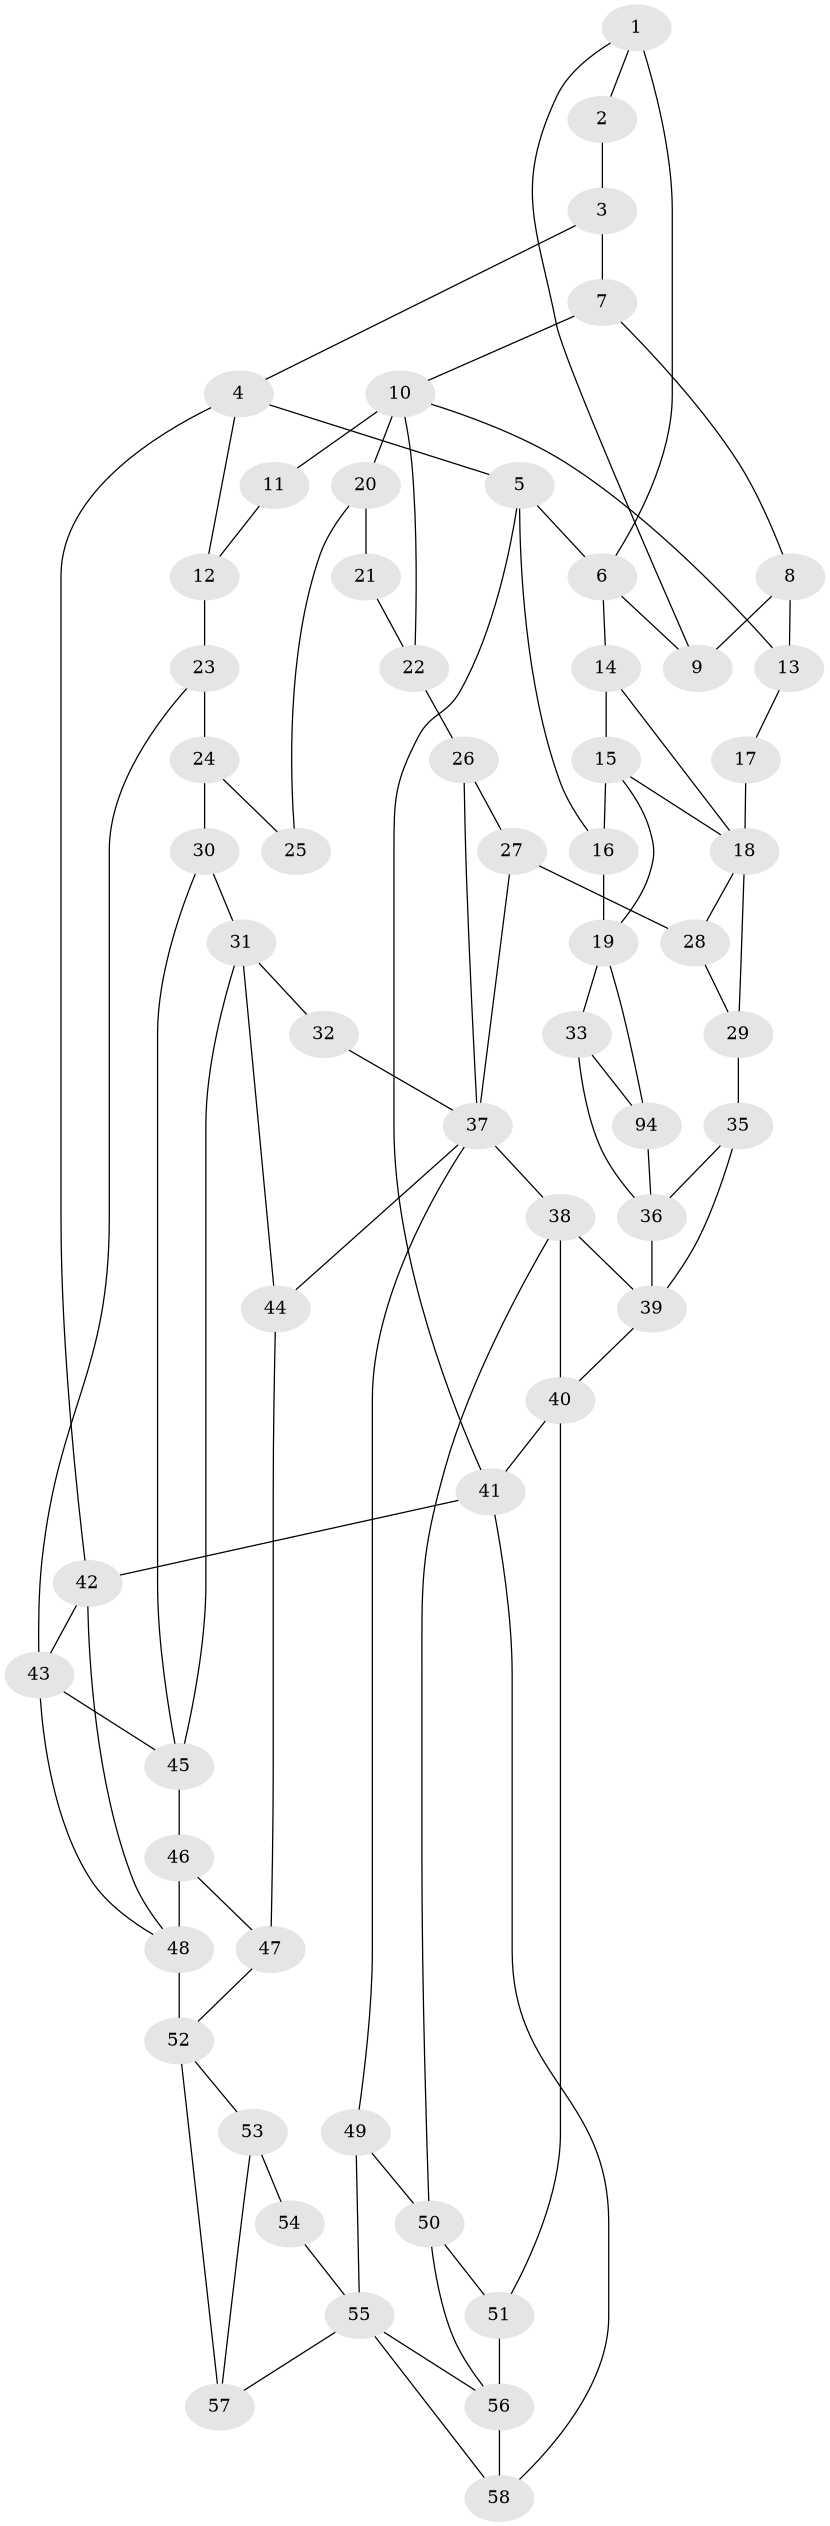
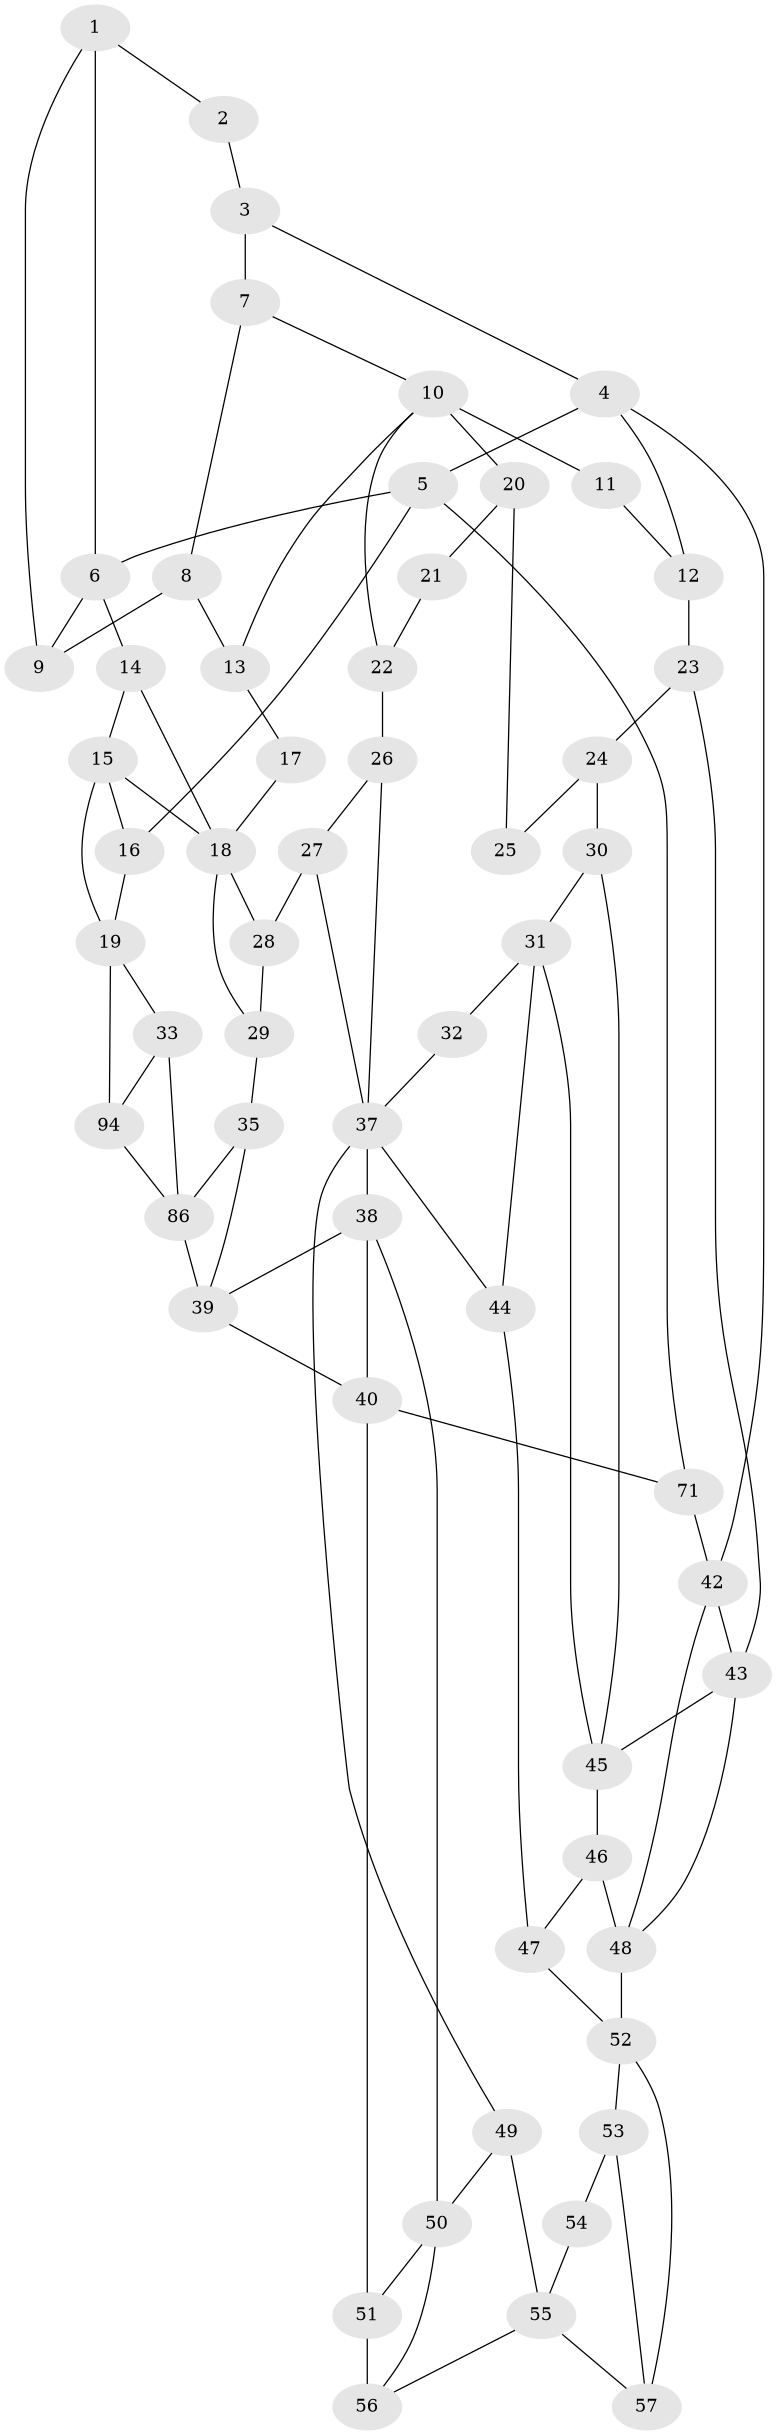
node "36": label "36" -> "86"
node "41": label "41" -> "71"
node "58": removed
